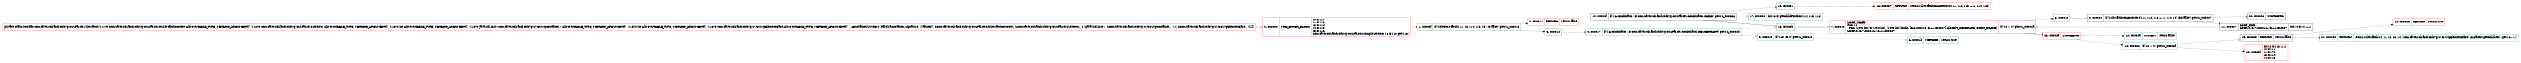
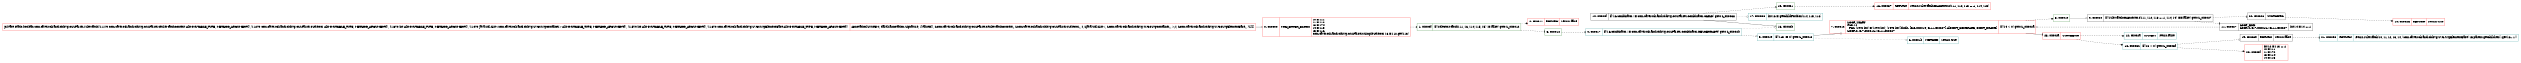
node "0: 0x0000": text "r3 = r14" -> "r3 = r74"
edge "13: 0x002b" -> "7: 0x001c": now "5: 0x0019" -> "7: 0x001c"
edge "19: 0x003e" -> "10: 0x0026": now "22: 0x0026" -> "10: 0x0026"
edge "1: 0x000f" -> "3: 0x0012": arrowhead diamond -> tee
